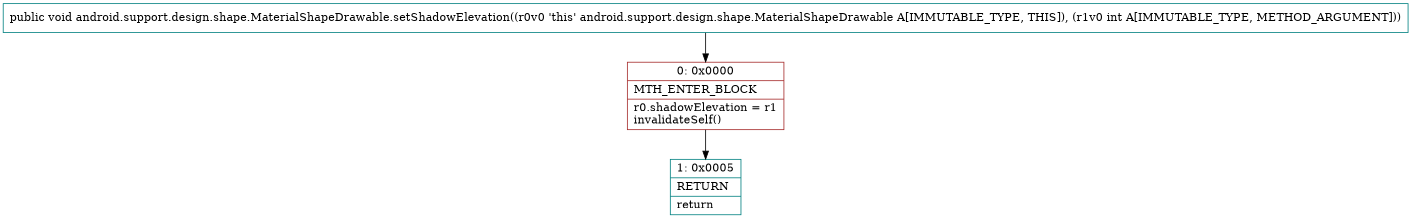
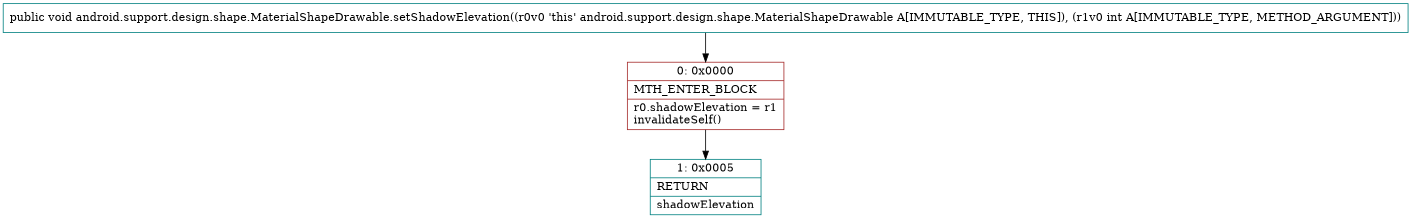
node "1: 0x0005": text "return" -> "shadowElevation"
